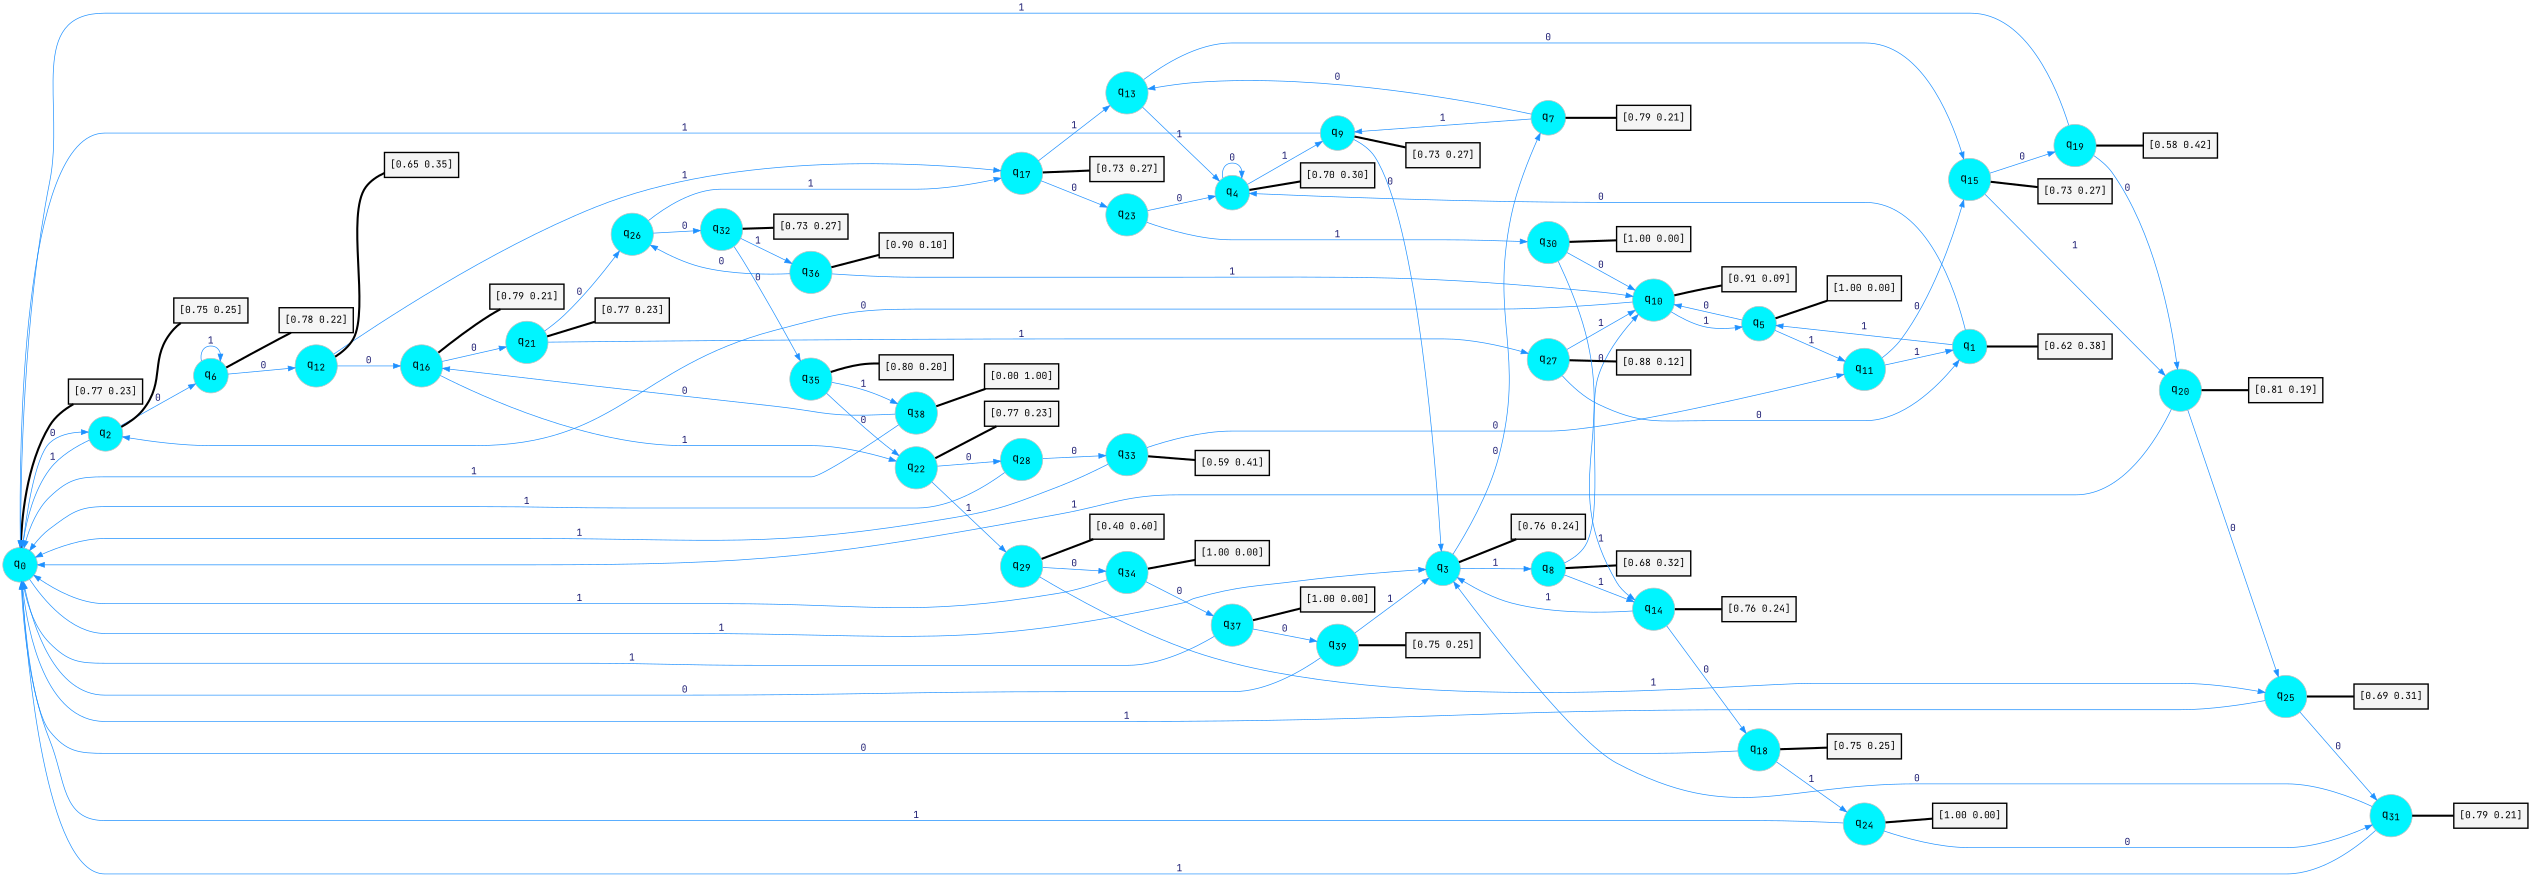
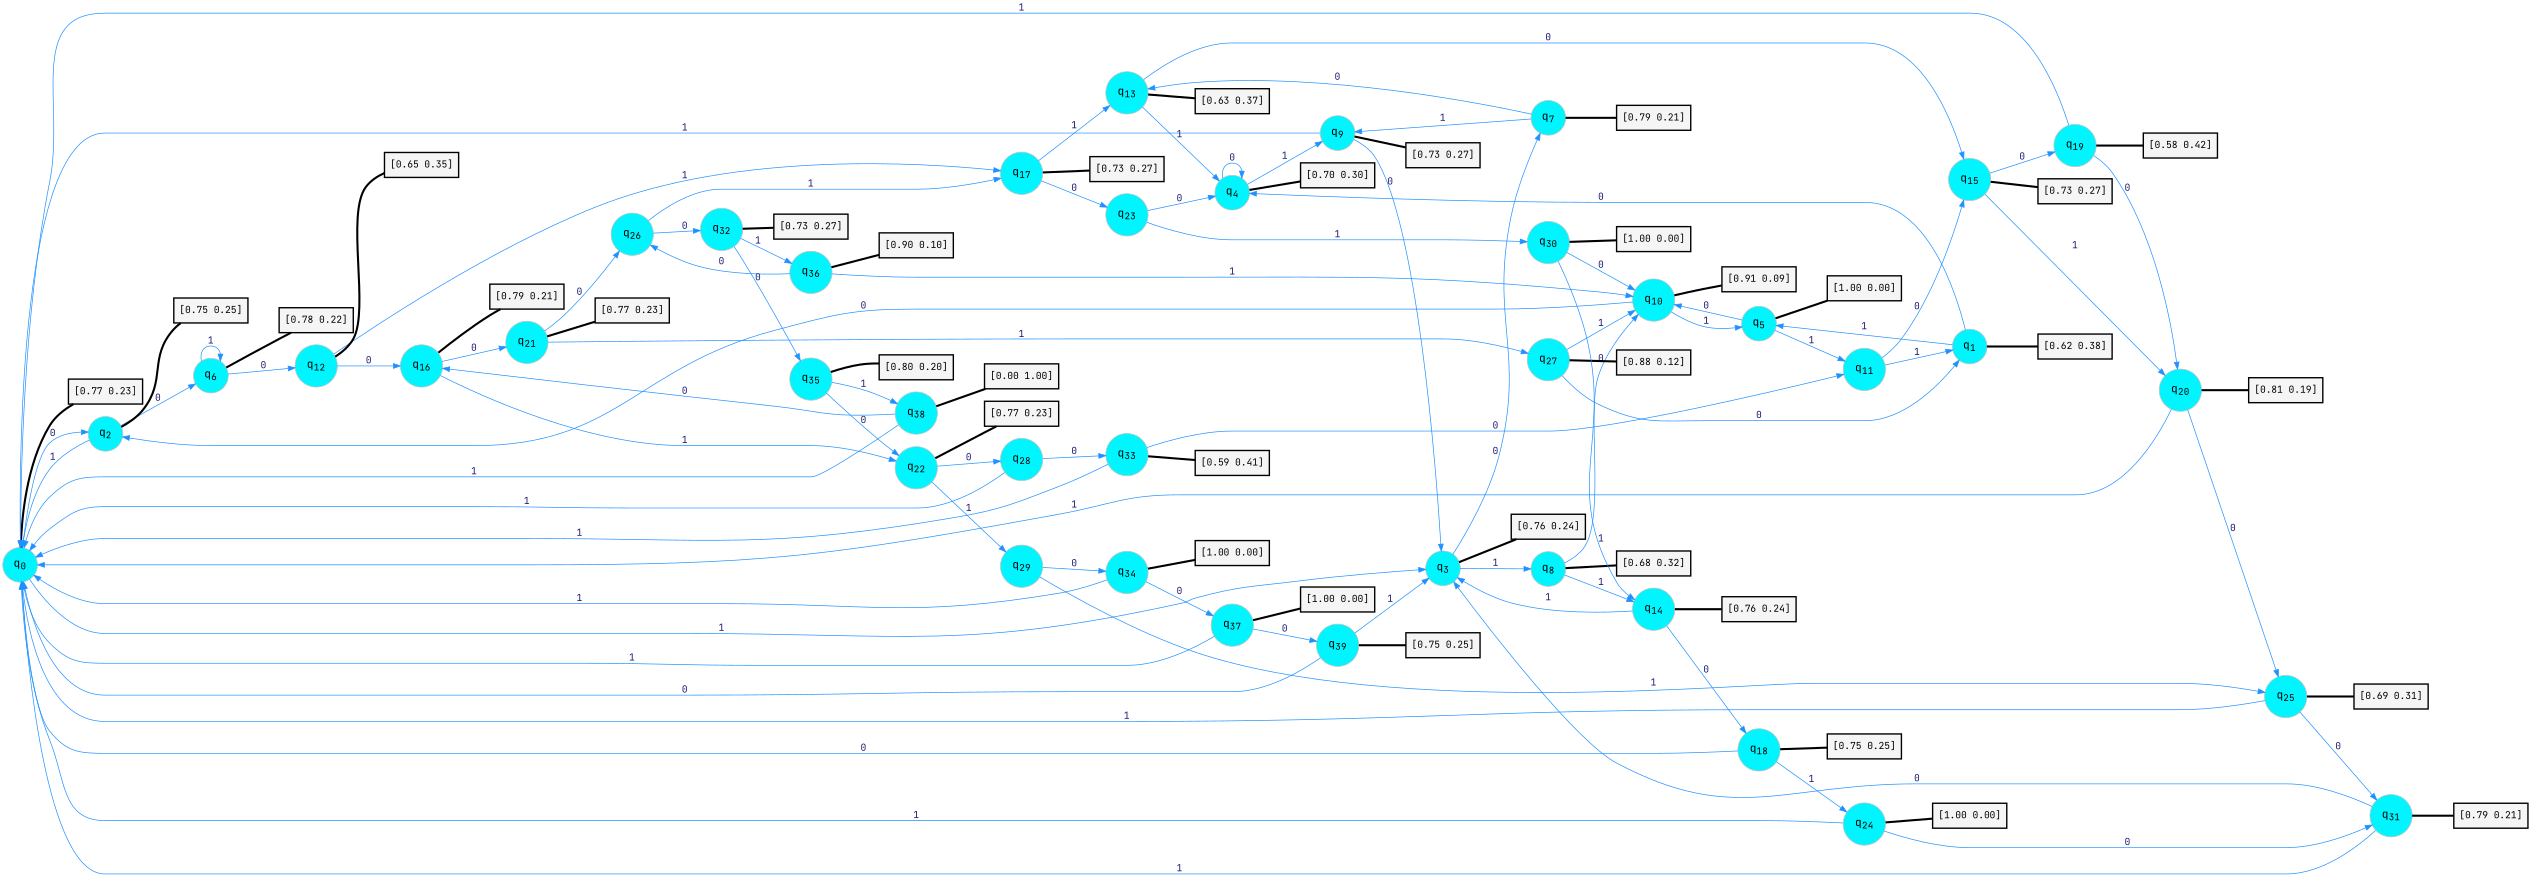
node "[0.63 0.37]": added
node "[0.40 0.60]": removed
